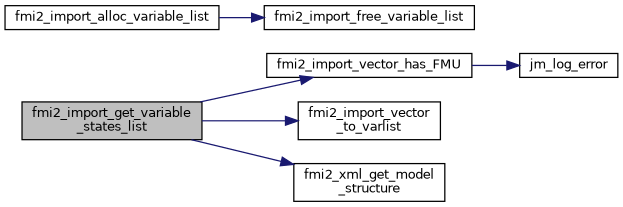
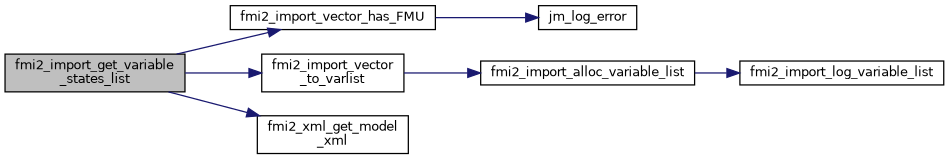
node "fmi2_import_free_variable_list": label "fmi2_import_free_variable_list" -> "fmi2_import_log_variable_list"
edge "fmi2_import_vector _to_varlist" -> "fmi2_import_alloc_variable_list": added
node "fmi2_xml_get_model _structure": label "fmi2_xml_get_model _structure" -> "fmi2_xml_get_model _xml"
